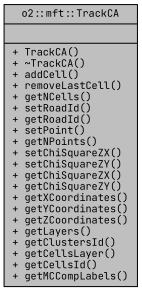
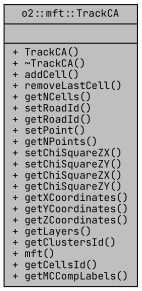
node "o2::mft::TrackCA": text "+ getCellsLayer()" -> "+ mft()"
